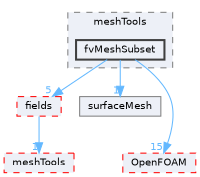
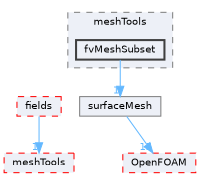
edge "fvMeshSubset" -> "fields": removed
edge "fvMeshSubset" -> "OpenFOAM": now "surfaceMesh" -> "OpenFOAM"
